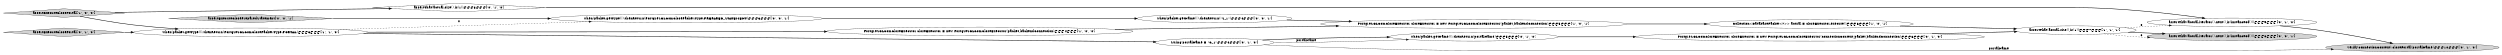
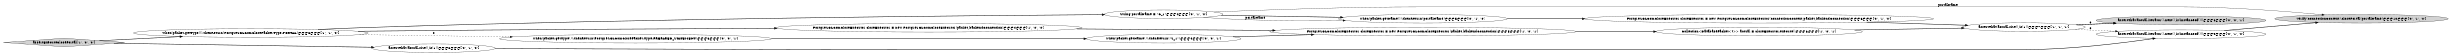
node "assertThat(actual.size(),is(1))@@@8@@@['0', '1', '0']": shape diamond -> ellipse
node "assertExecuteClosePreparedStatement['0', '0', '1']": removed
node "assertExecuteClosePortal['0', '1', '0']": removed
